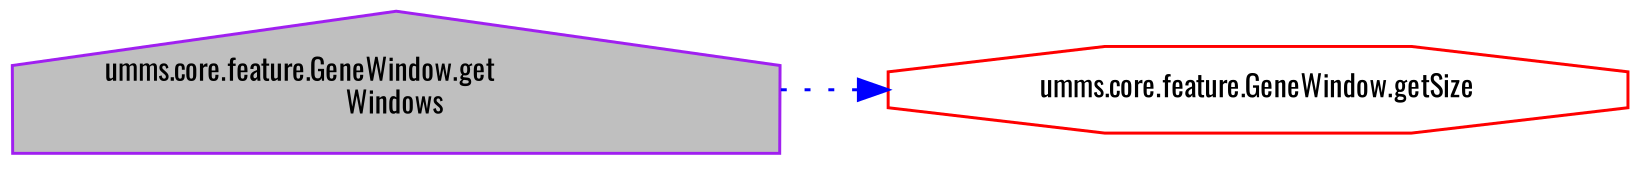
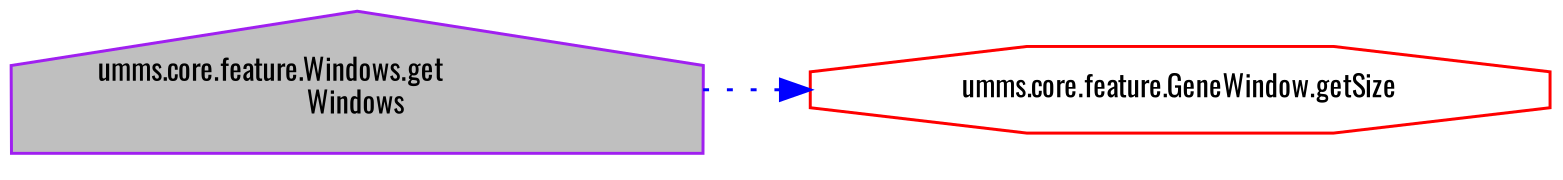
node "umms.core.feature.GeneWindow.get Windows": label "umms.core.feature.GeneWindow.get Windows" -> "umms.core.feature.Windows.get Windows"
